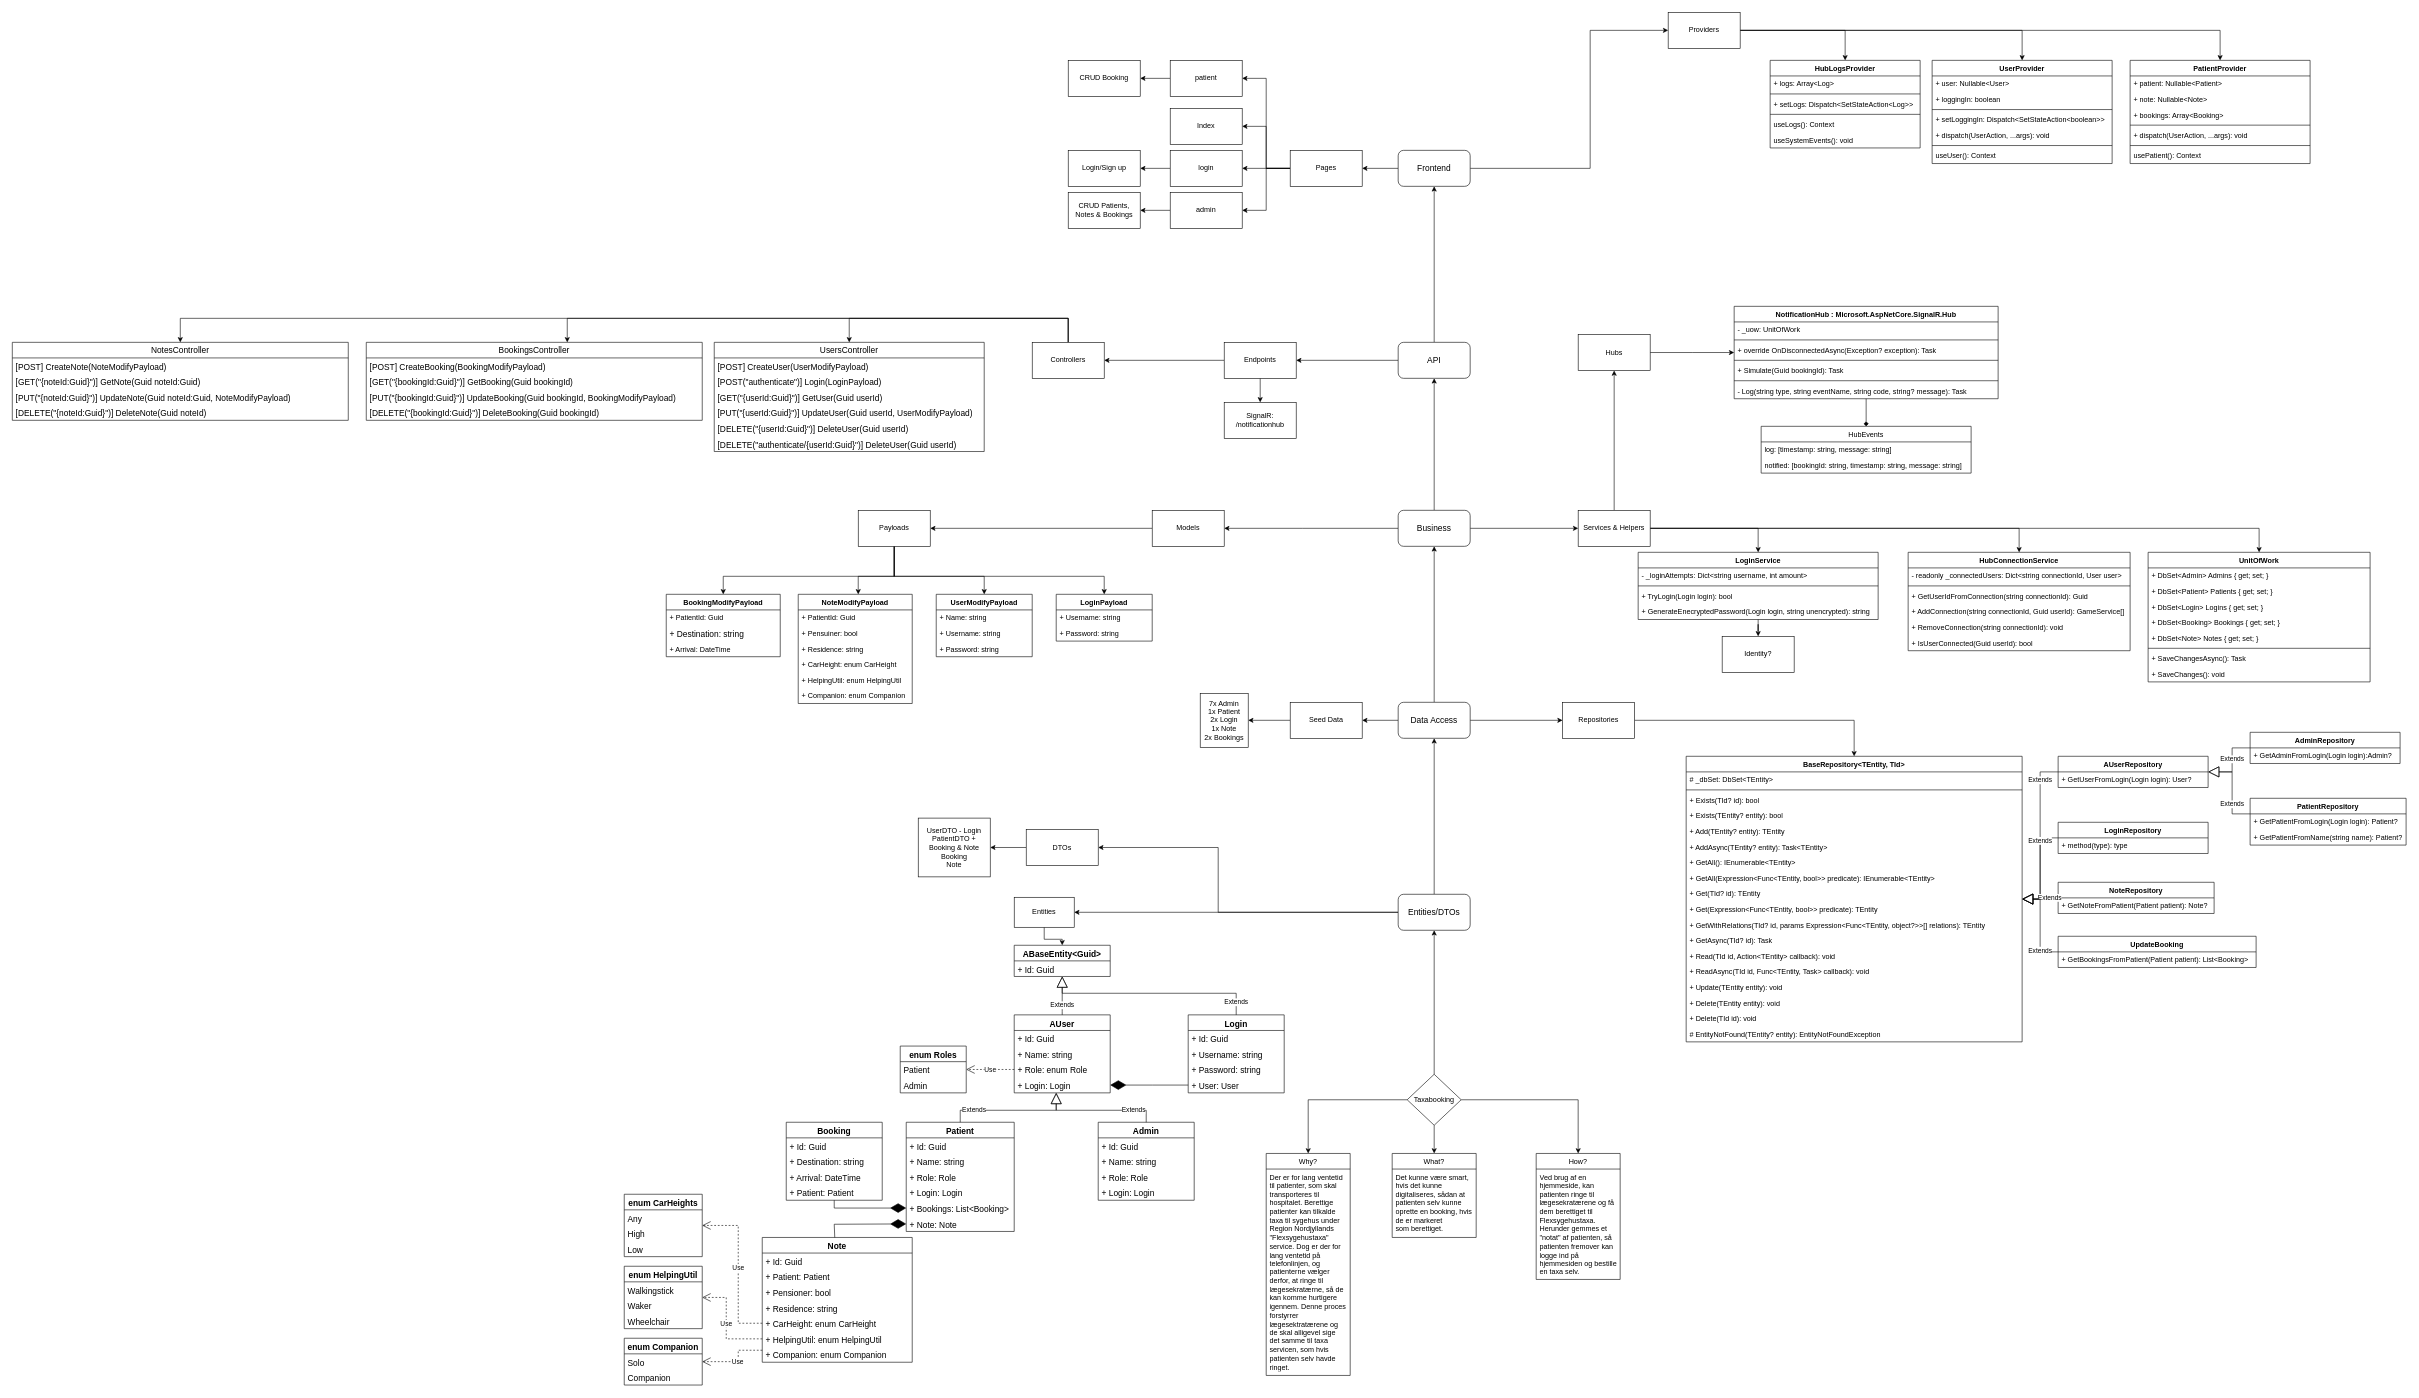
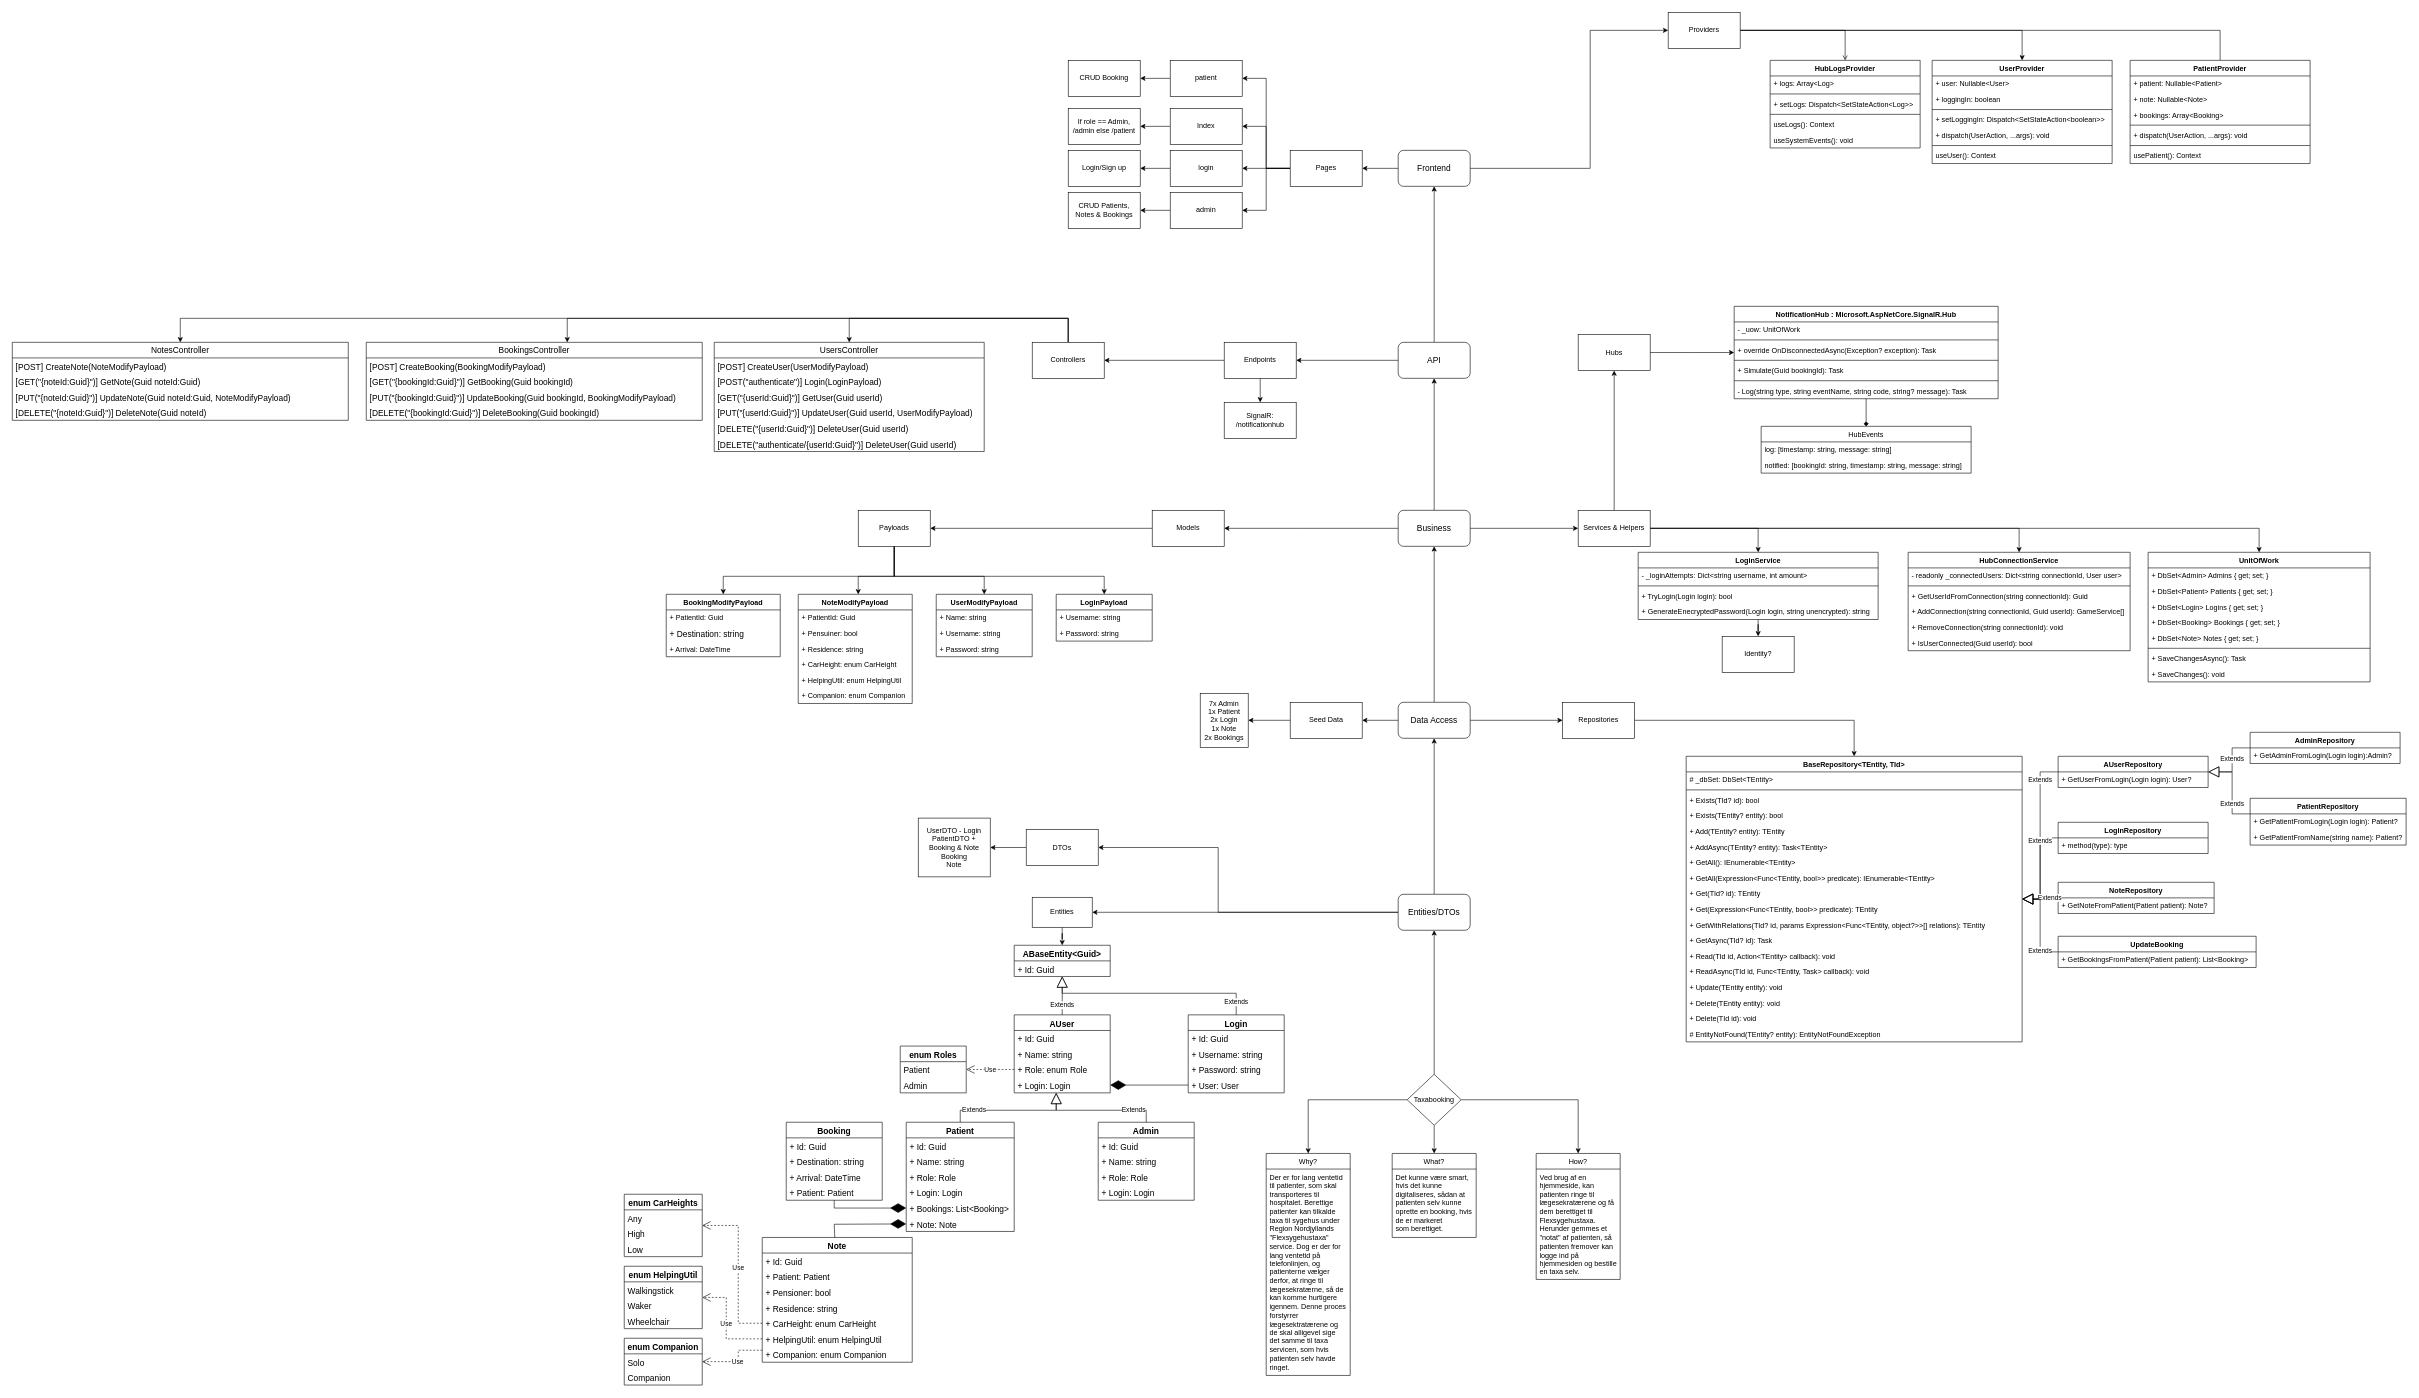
edge "Providers" -> "HubLogsProvider": arrowhead classic -> open
edge "Providers" -> "PatientProvider": arrowhead classic -> none
node "If role == Admin, /admin else /patient": added
edge "Index" -> "If role == Admin, /admin else /patient": added
node "Entities": moved (1044, 912) -> (1062, 912)
